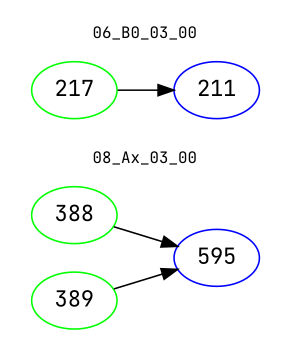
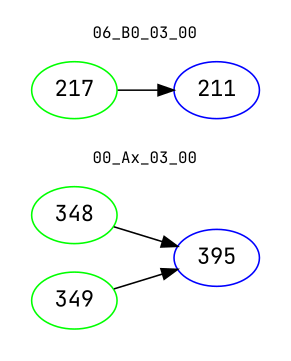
cluster "08_Ax_03_00": label "08_Ax_03_00" -> "00_Ax_03_00"
node "388": label "388" -> "348"
node "595": label "595" -> "395"
node "389": label "389" -> "349"
